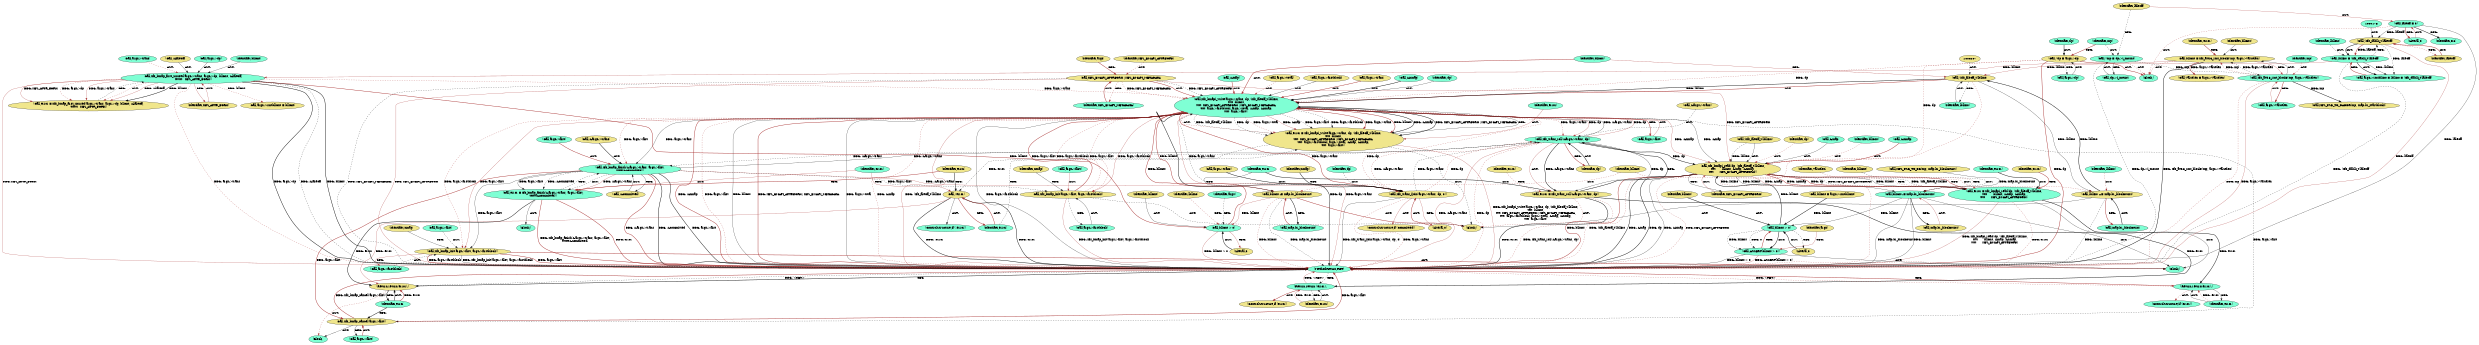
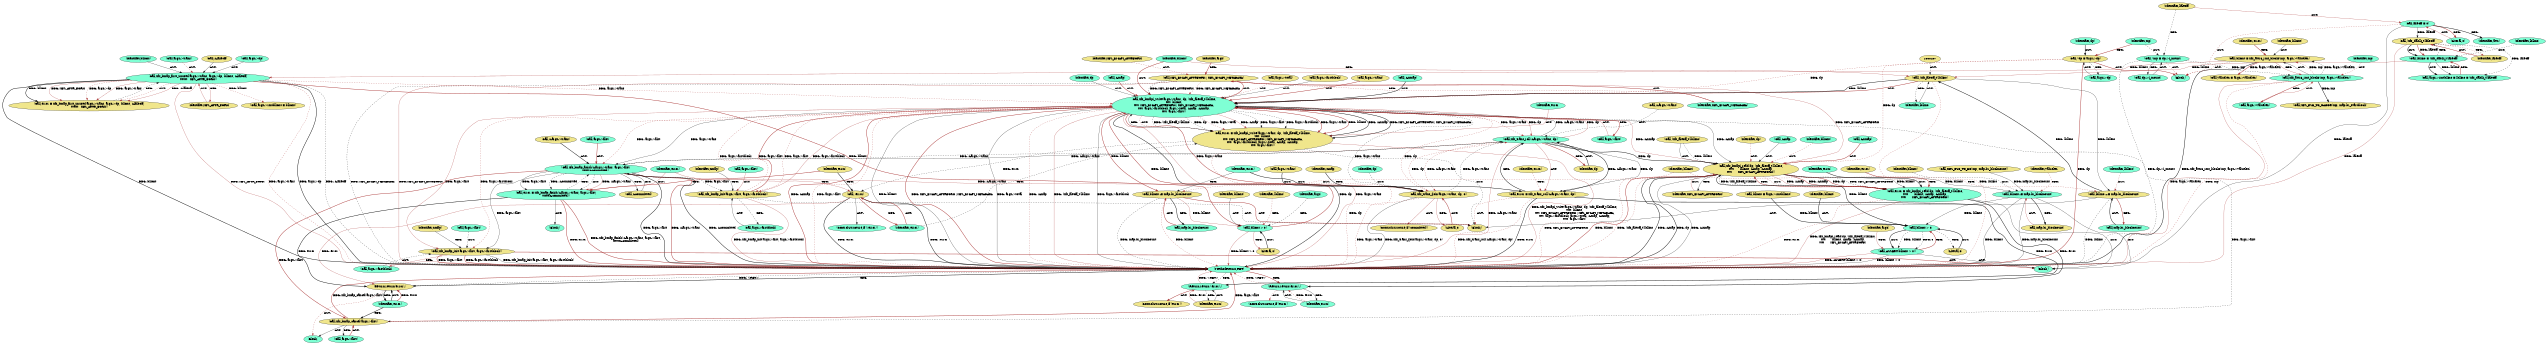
node "1000176": removed
node "(Identifier,src)": label "(Identifier,src)" -> "(Identifier,attr)"
edge "(Call,lblkno = (xfs_dablk_t)lfileoff)" -> "(MethodReturn,RET)": removed, label "DDG: (xfs_dablk_t)lfileoff"
